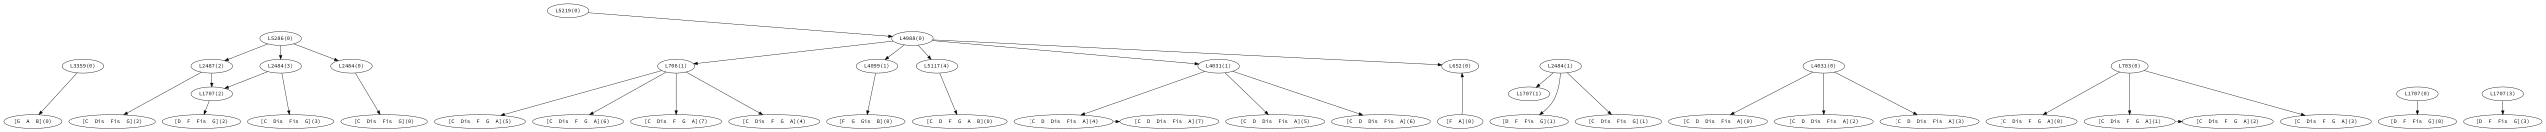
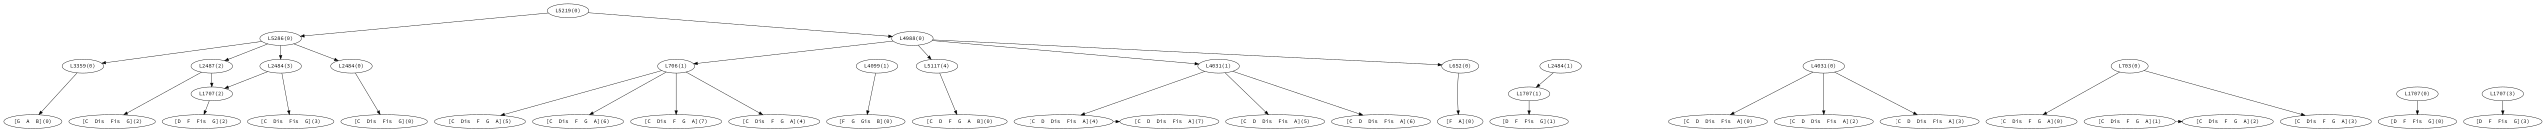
edge "L5219(0)" -> "L5286(0)": added
edge "L4988(0)" -> "L4099(1)": removed
edge "L5286(0)" -> "L3359(0)": added
edge "L703(0)" -> "[C  Dis  F  G  A](1)": removed
edge "L2484(1)" -> "[D  F  Fis  G](1)": now "L1707(1)" -> "[D  F  Fis  G](1)"
edge "[F  A](0)" -> "L652(0)": reversed
node "[C  Dis  Fis  G](1)": removed
